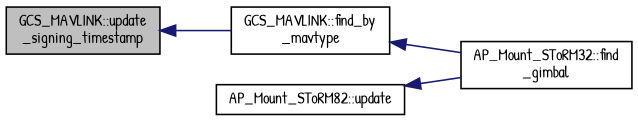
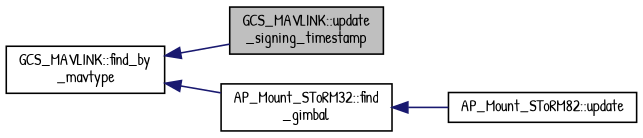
edge "GCS_MAVLINK::find_by _mavtype" -> "GCS_MAVLINK::update _signing_timestamp": reversed
edge "AP_Mount_SToRM32::find _gimbal" -> "AP_Mount_SToRM82::update": reversed
